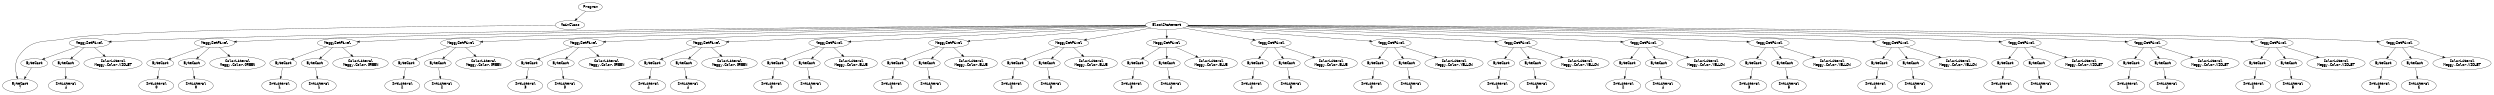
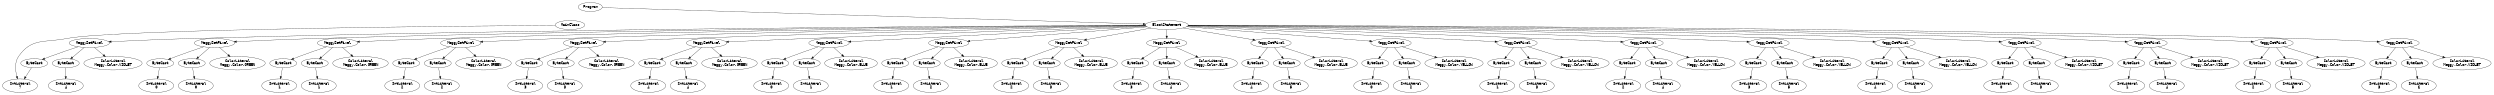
edge "Program" -> "MainClass": now "Program" -> "BlockStatement"
node "ByteCast 7": label "ByteCast 7" -> "IntLiteral 7"
